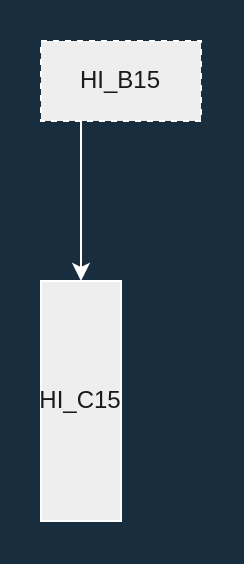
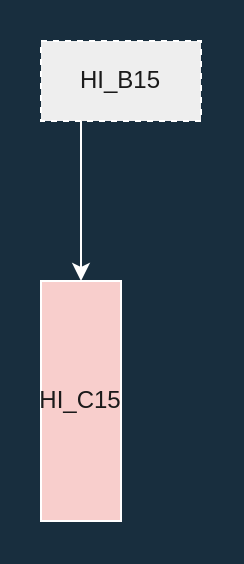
node "HI_C15": fillcolor #eeeeee -> #f8cecc
